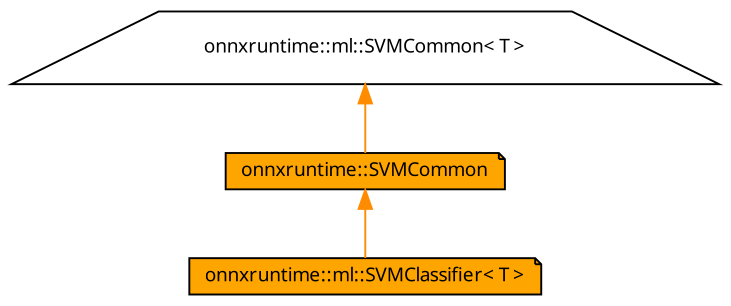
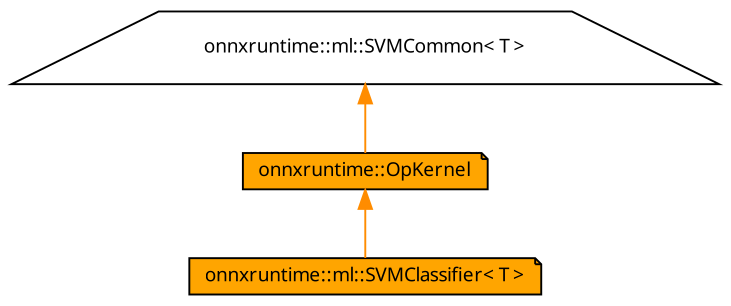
node "onnxruntime::SVMCommon": label "onnxruntime::SVMCommon" -> "onnxruntime::OpKernel"
